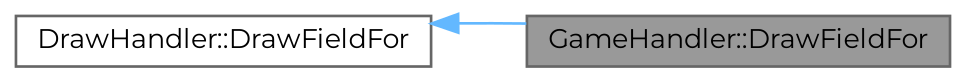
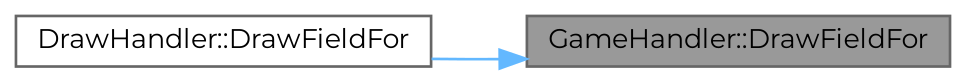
edge "GameHandler::DrawFieldFor" -> "DrawHandler::DrawFieldFor": reversed
